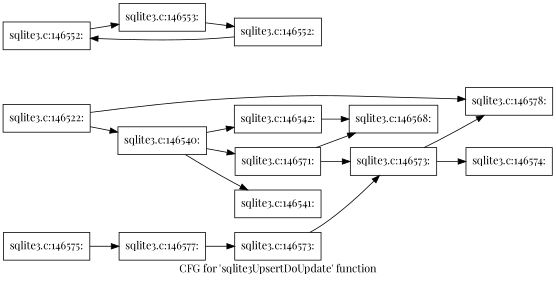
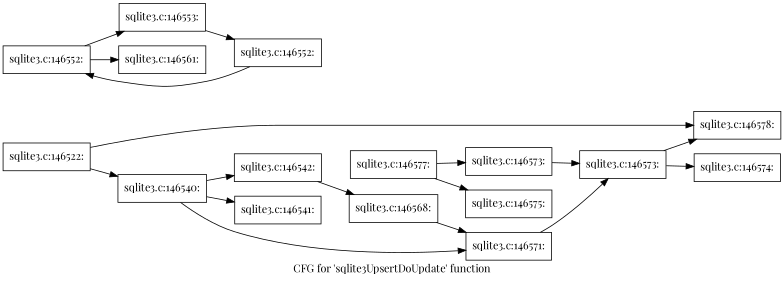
node "sqlite3.c:146561:": added
edge "sqlite3.c:146571:" -> "sqlite3.c:146568:": reversed
edge "sqlite3.c:146575:" -> "sqlite3.c:146577:": reversed
